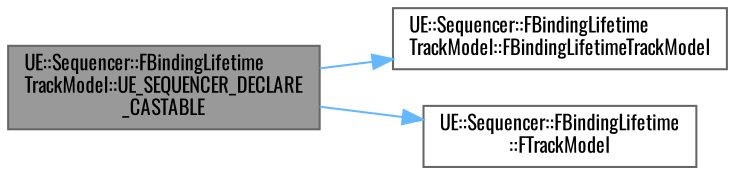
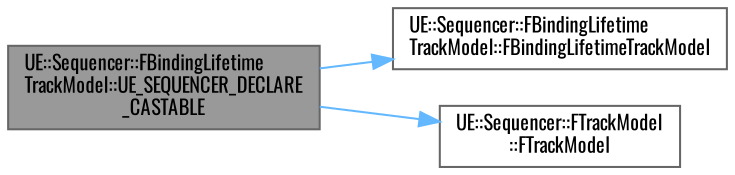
node "UE::Sequencer::FBindingLifetime ::FTrackModel": label "UE::Sequencer::FBindingLifetime ::FTrackModel" -> "UE::Sequencer::FTrackModel ::FTrackModel"
